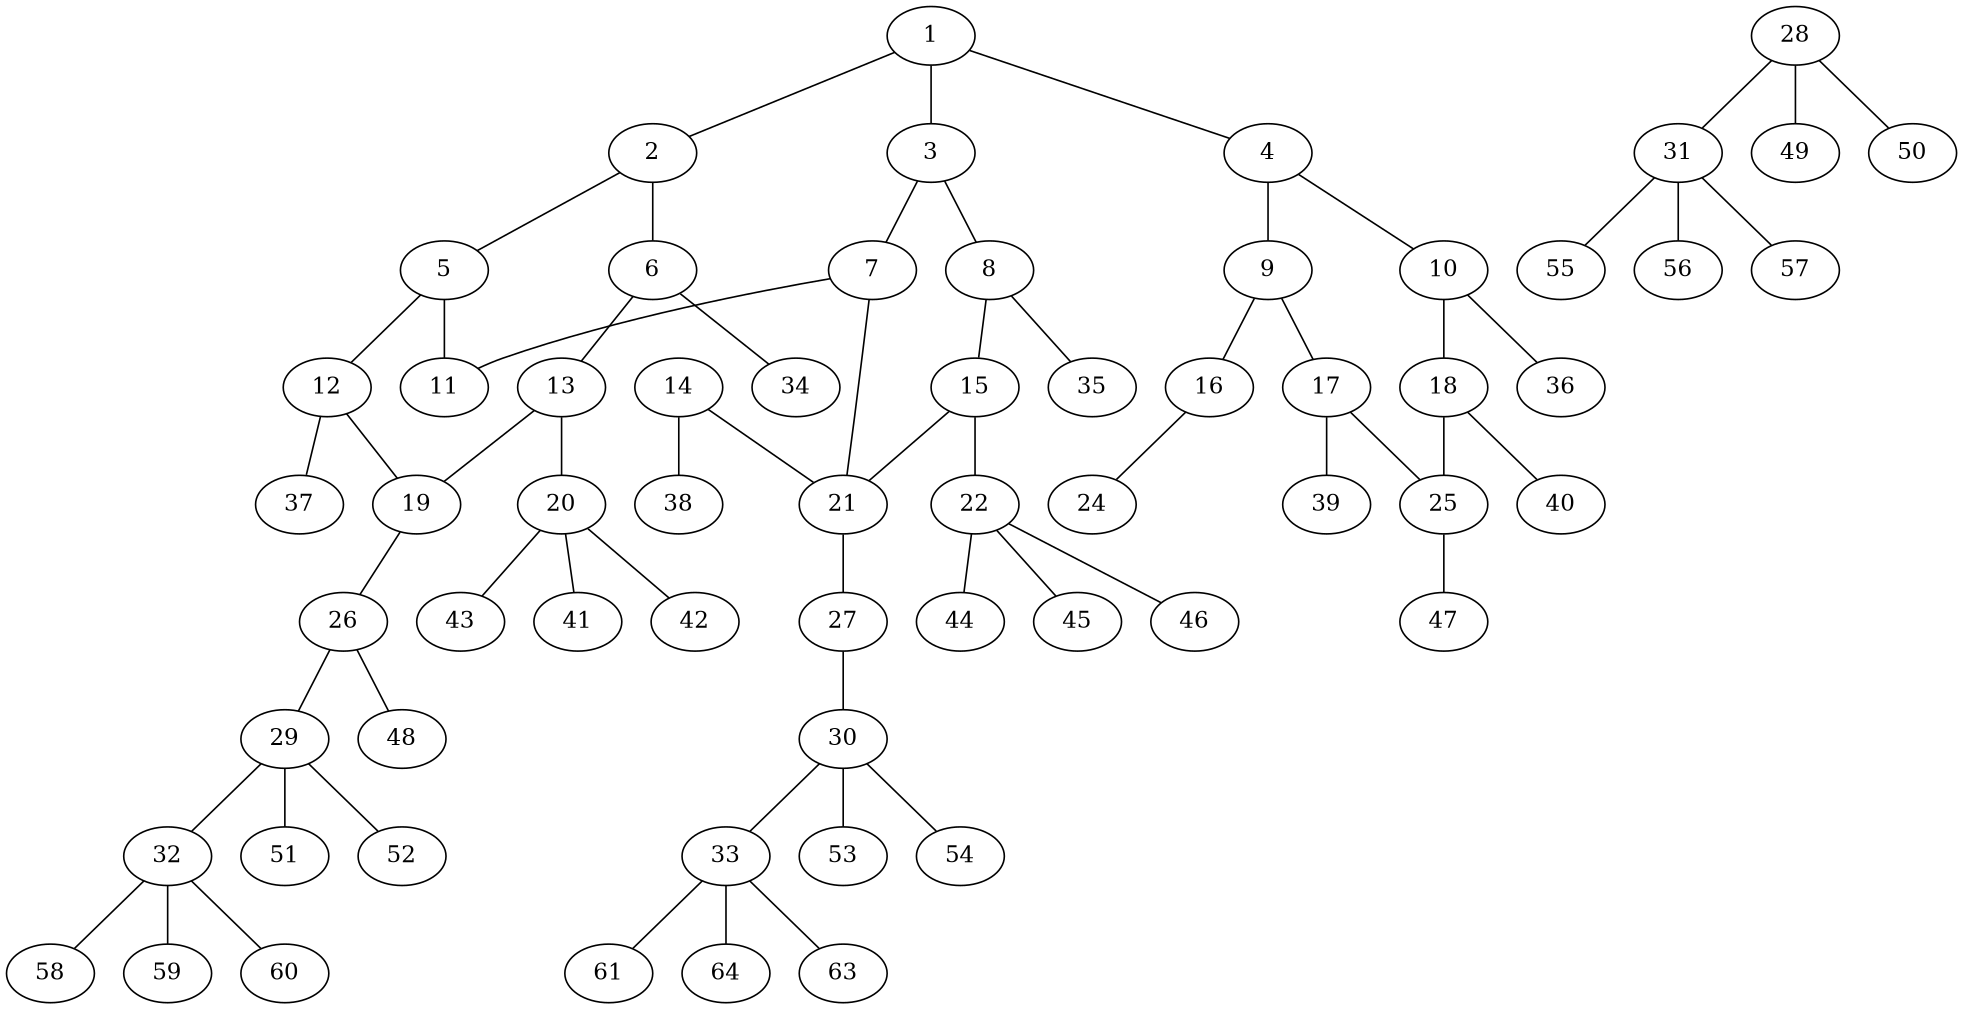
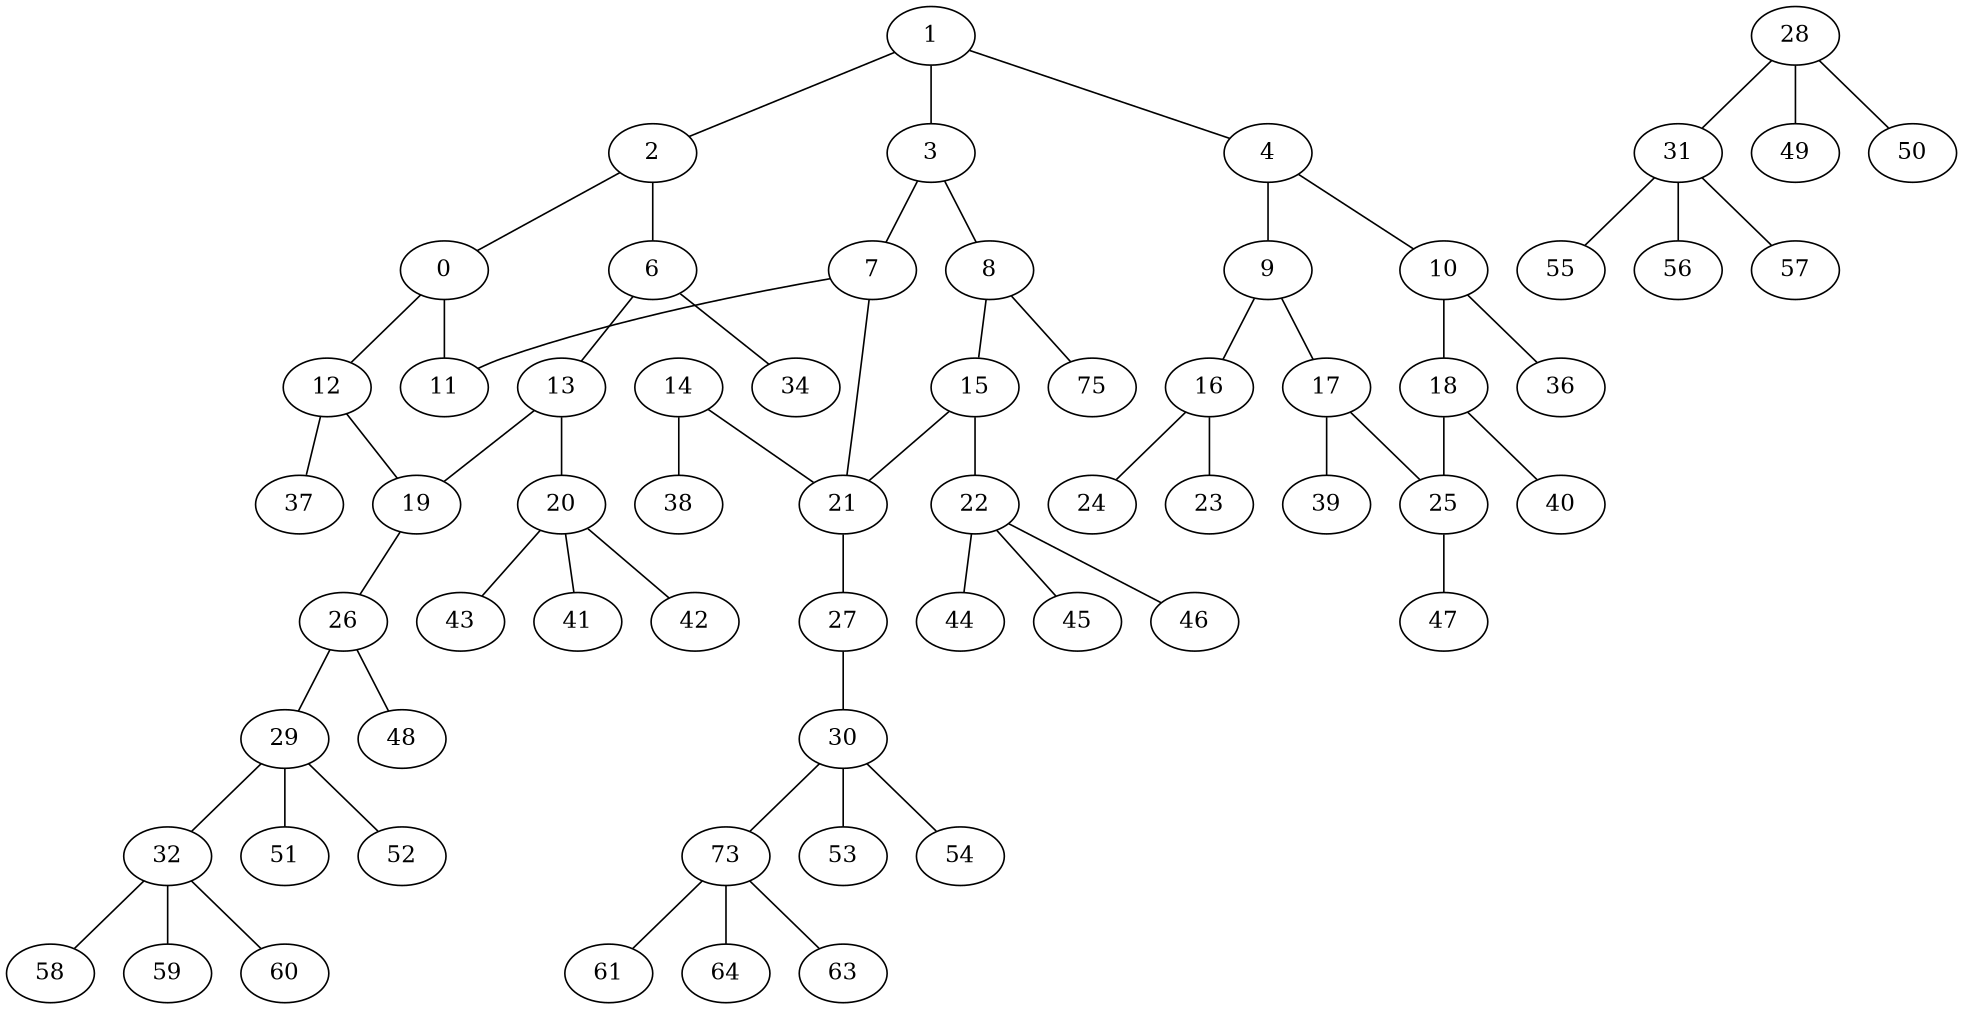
node "5": label "5" -> "0"
node "35": label "35" -> "75"
node "23": added
node "33": label "33" -> "73"
